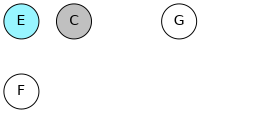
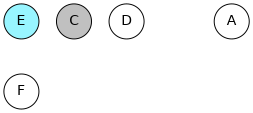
node "D": added
node "G": removed
node "A": added
